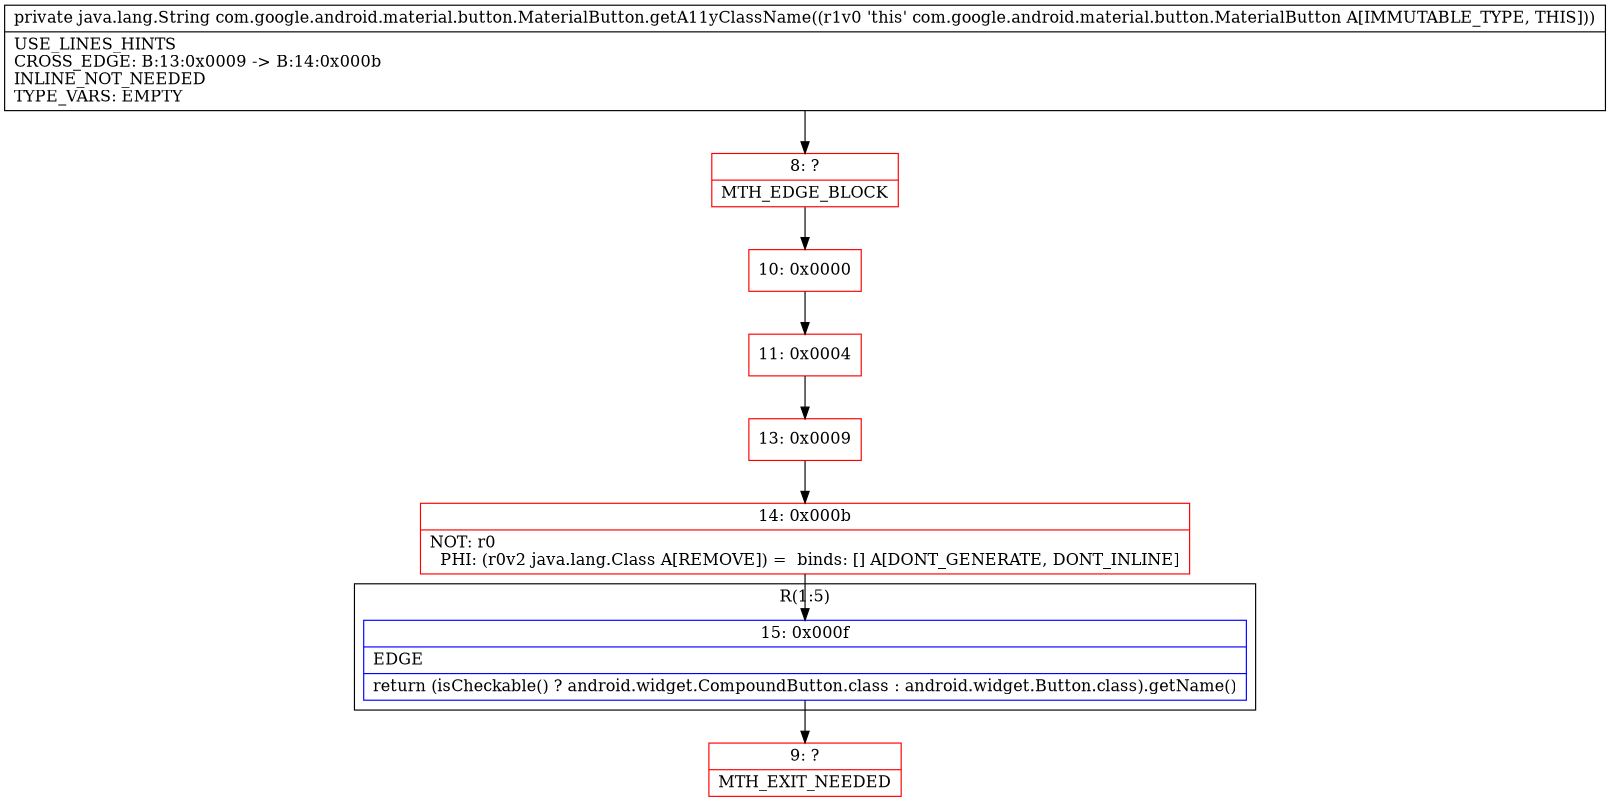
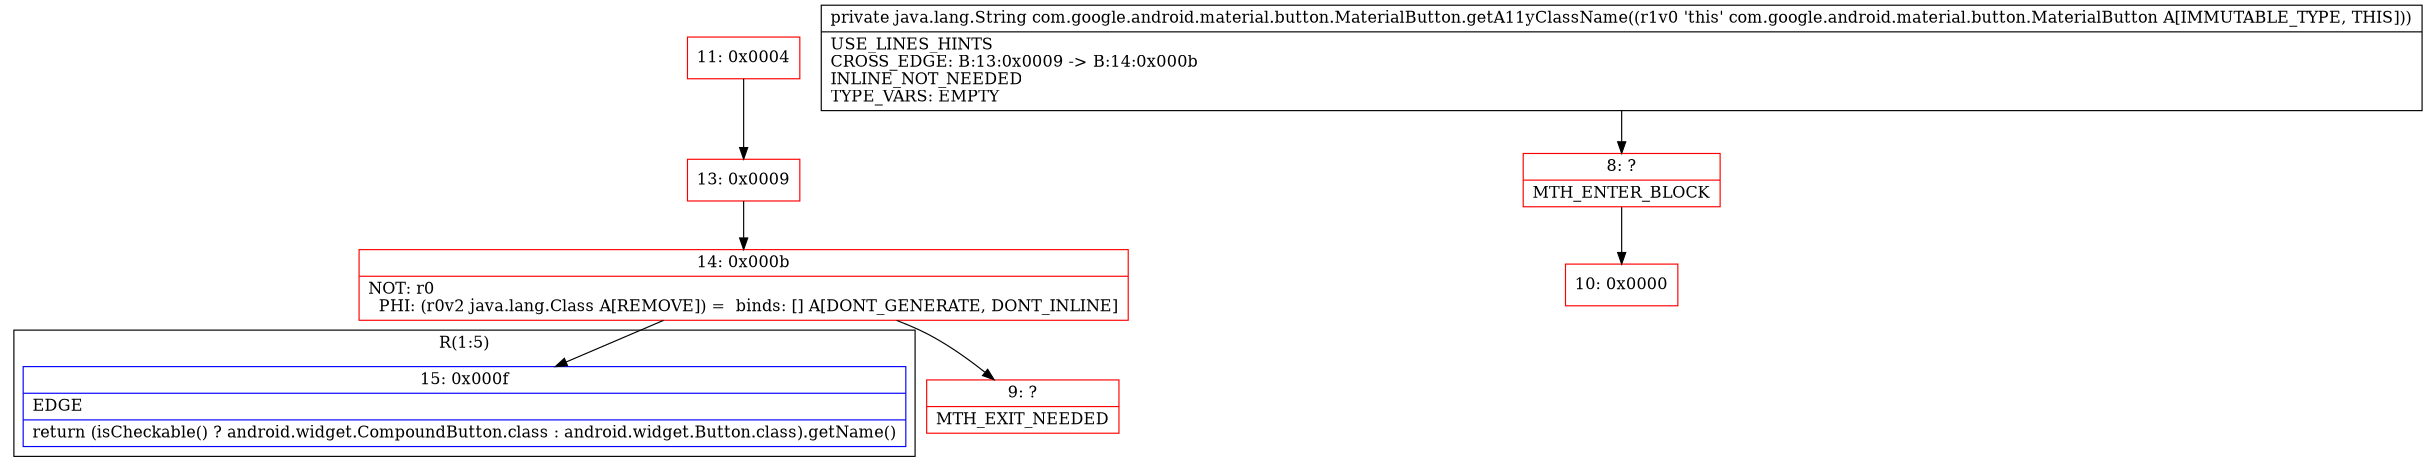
node "8: ?": text "MTH_EDGE_BLOCK" -> "MTH_ENTER_BLOCK"
edge "10: 0x0000" -> "11: 0x0004": removed
edge "15: 0x000f" -> "9: ?": now "14: 0x000b" -> "9: ?"
